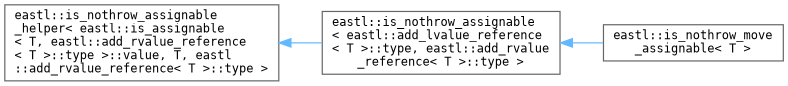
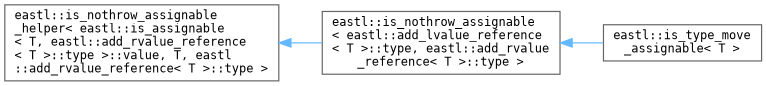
node "eastl::is_nothrow_move _assignable< T >": label "eastl::is_nothrow_move _assignable< T >" -> "eastl::is_type_move _assignable< T >"
